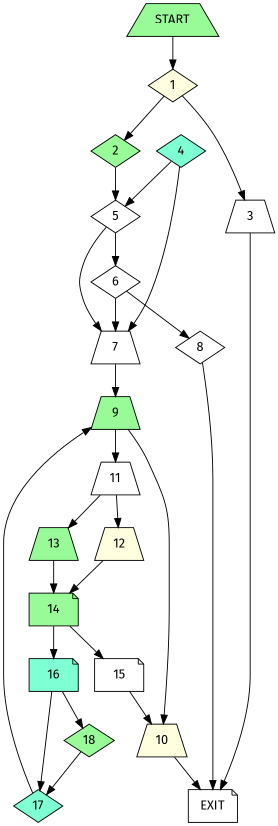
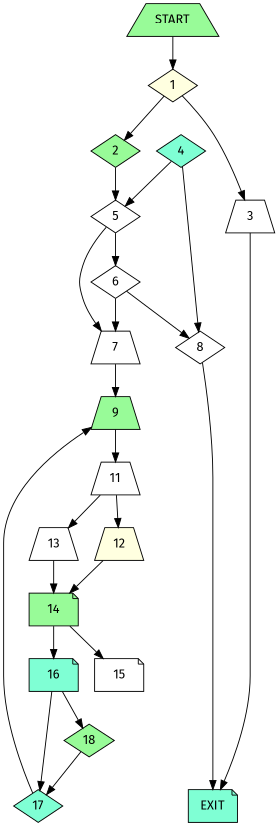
edge "4" -> "7": now "4" -> "8"
node "13": fillcolor palegreen -> white
node "10": removed
node "EXIT": fillcolor white -> aquamarine
